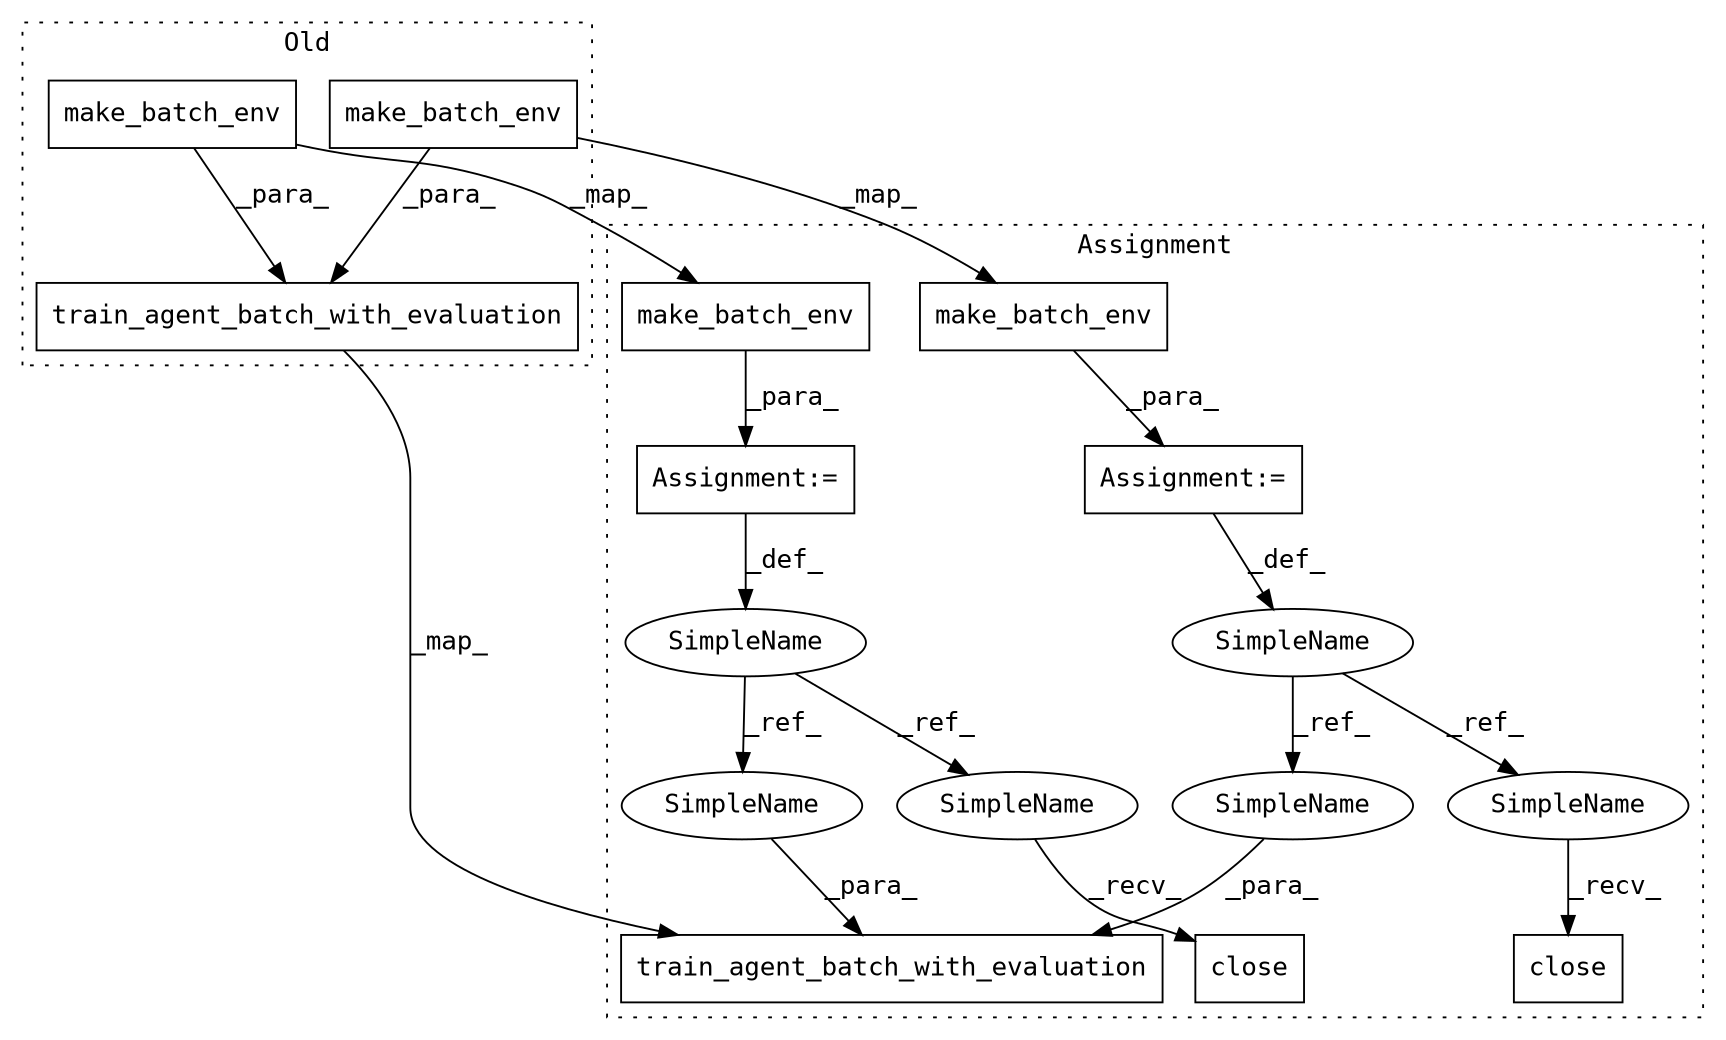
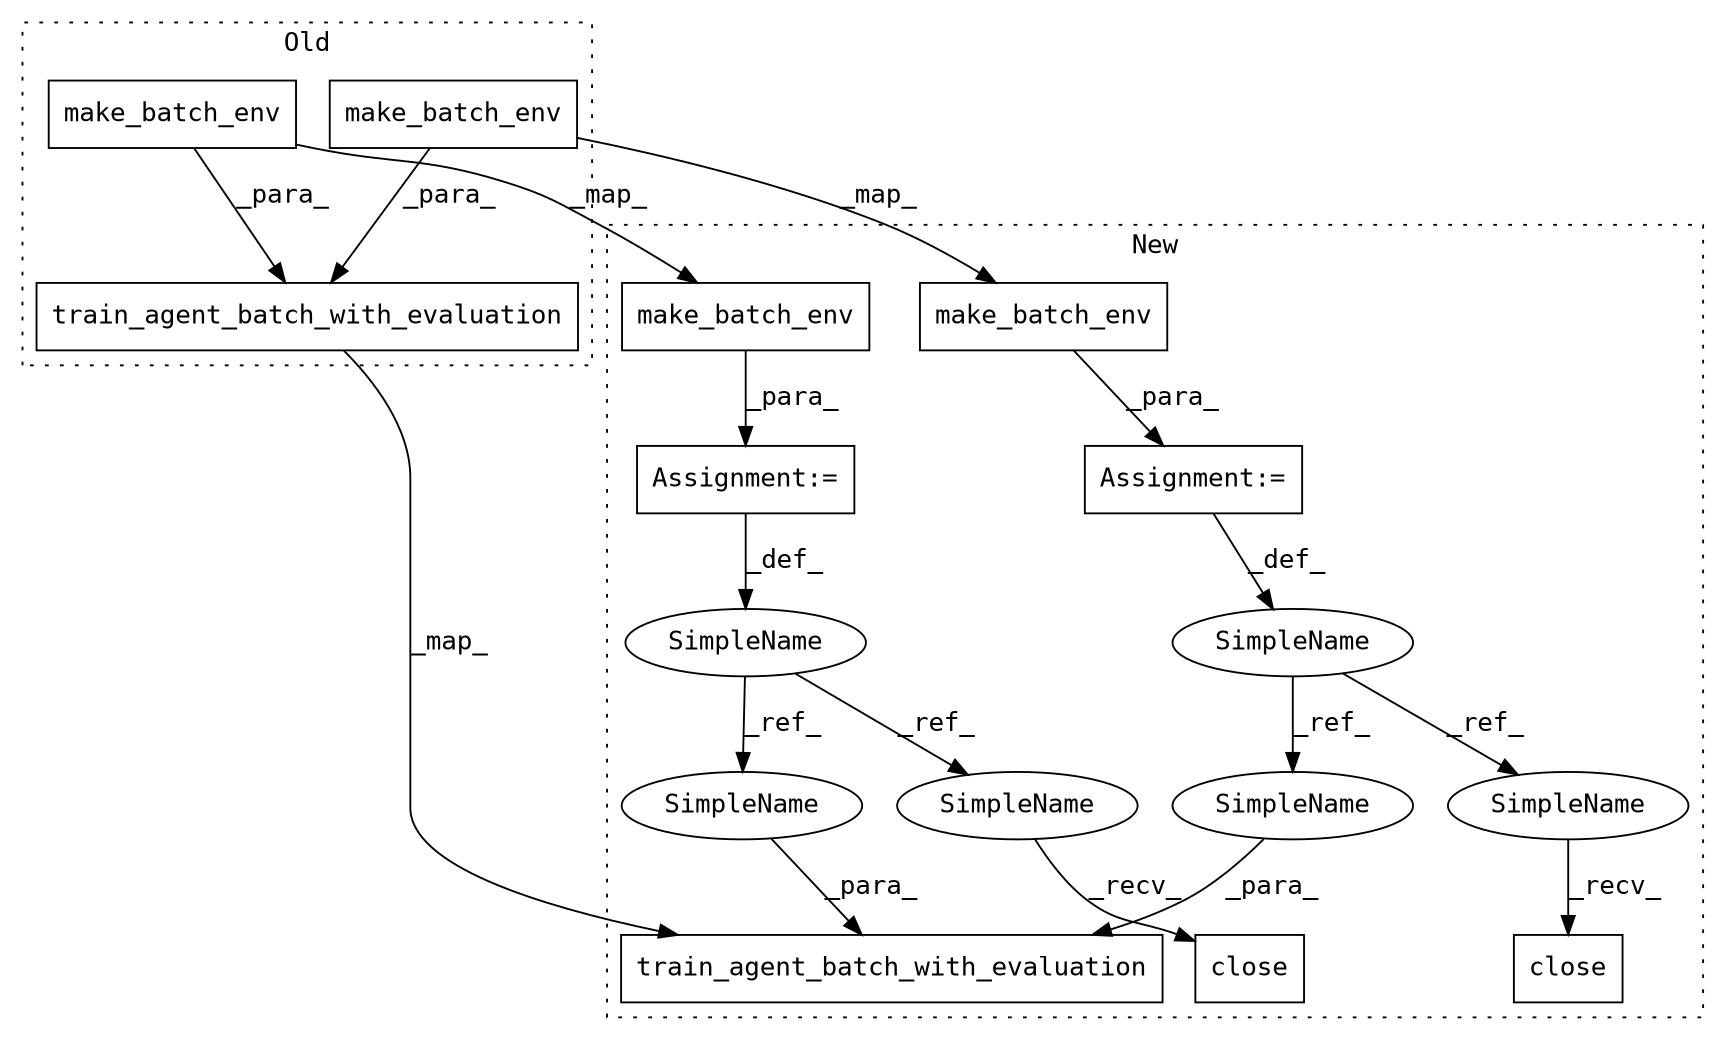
cluster "Assignment": label "Assignment" -> "New"
